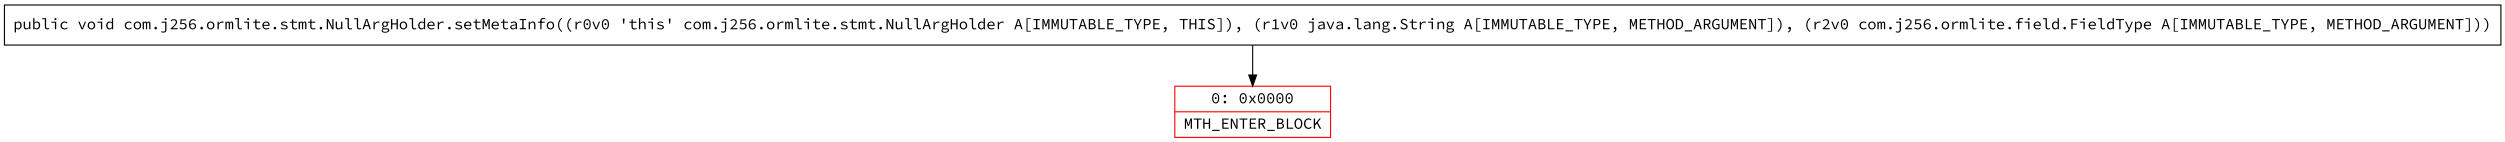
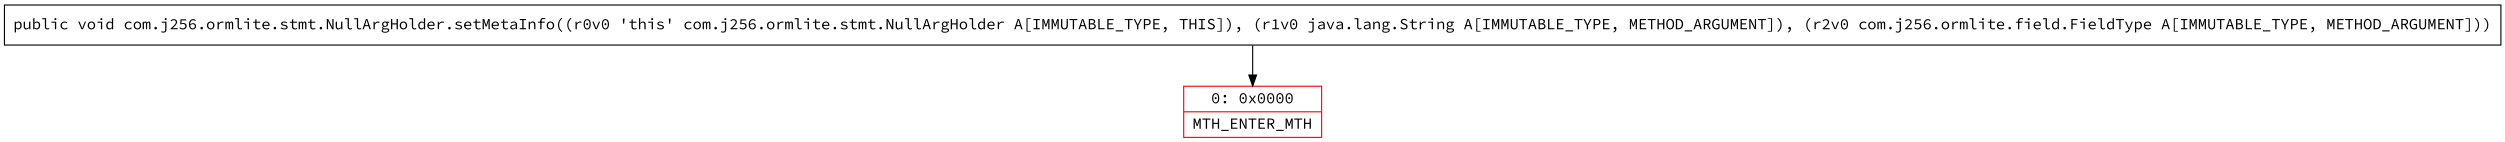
node "0: 0x0000": text "MTH_ENTER_BLOCK" -> "MTH_ENTER_MTH"
